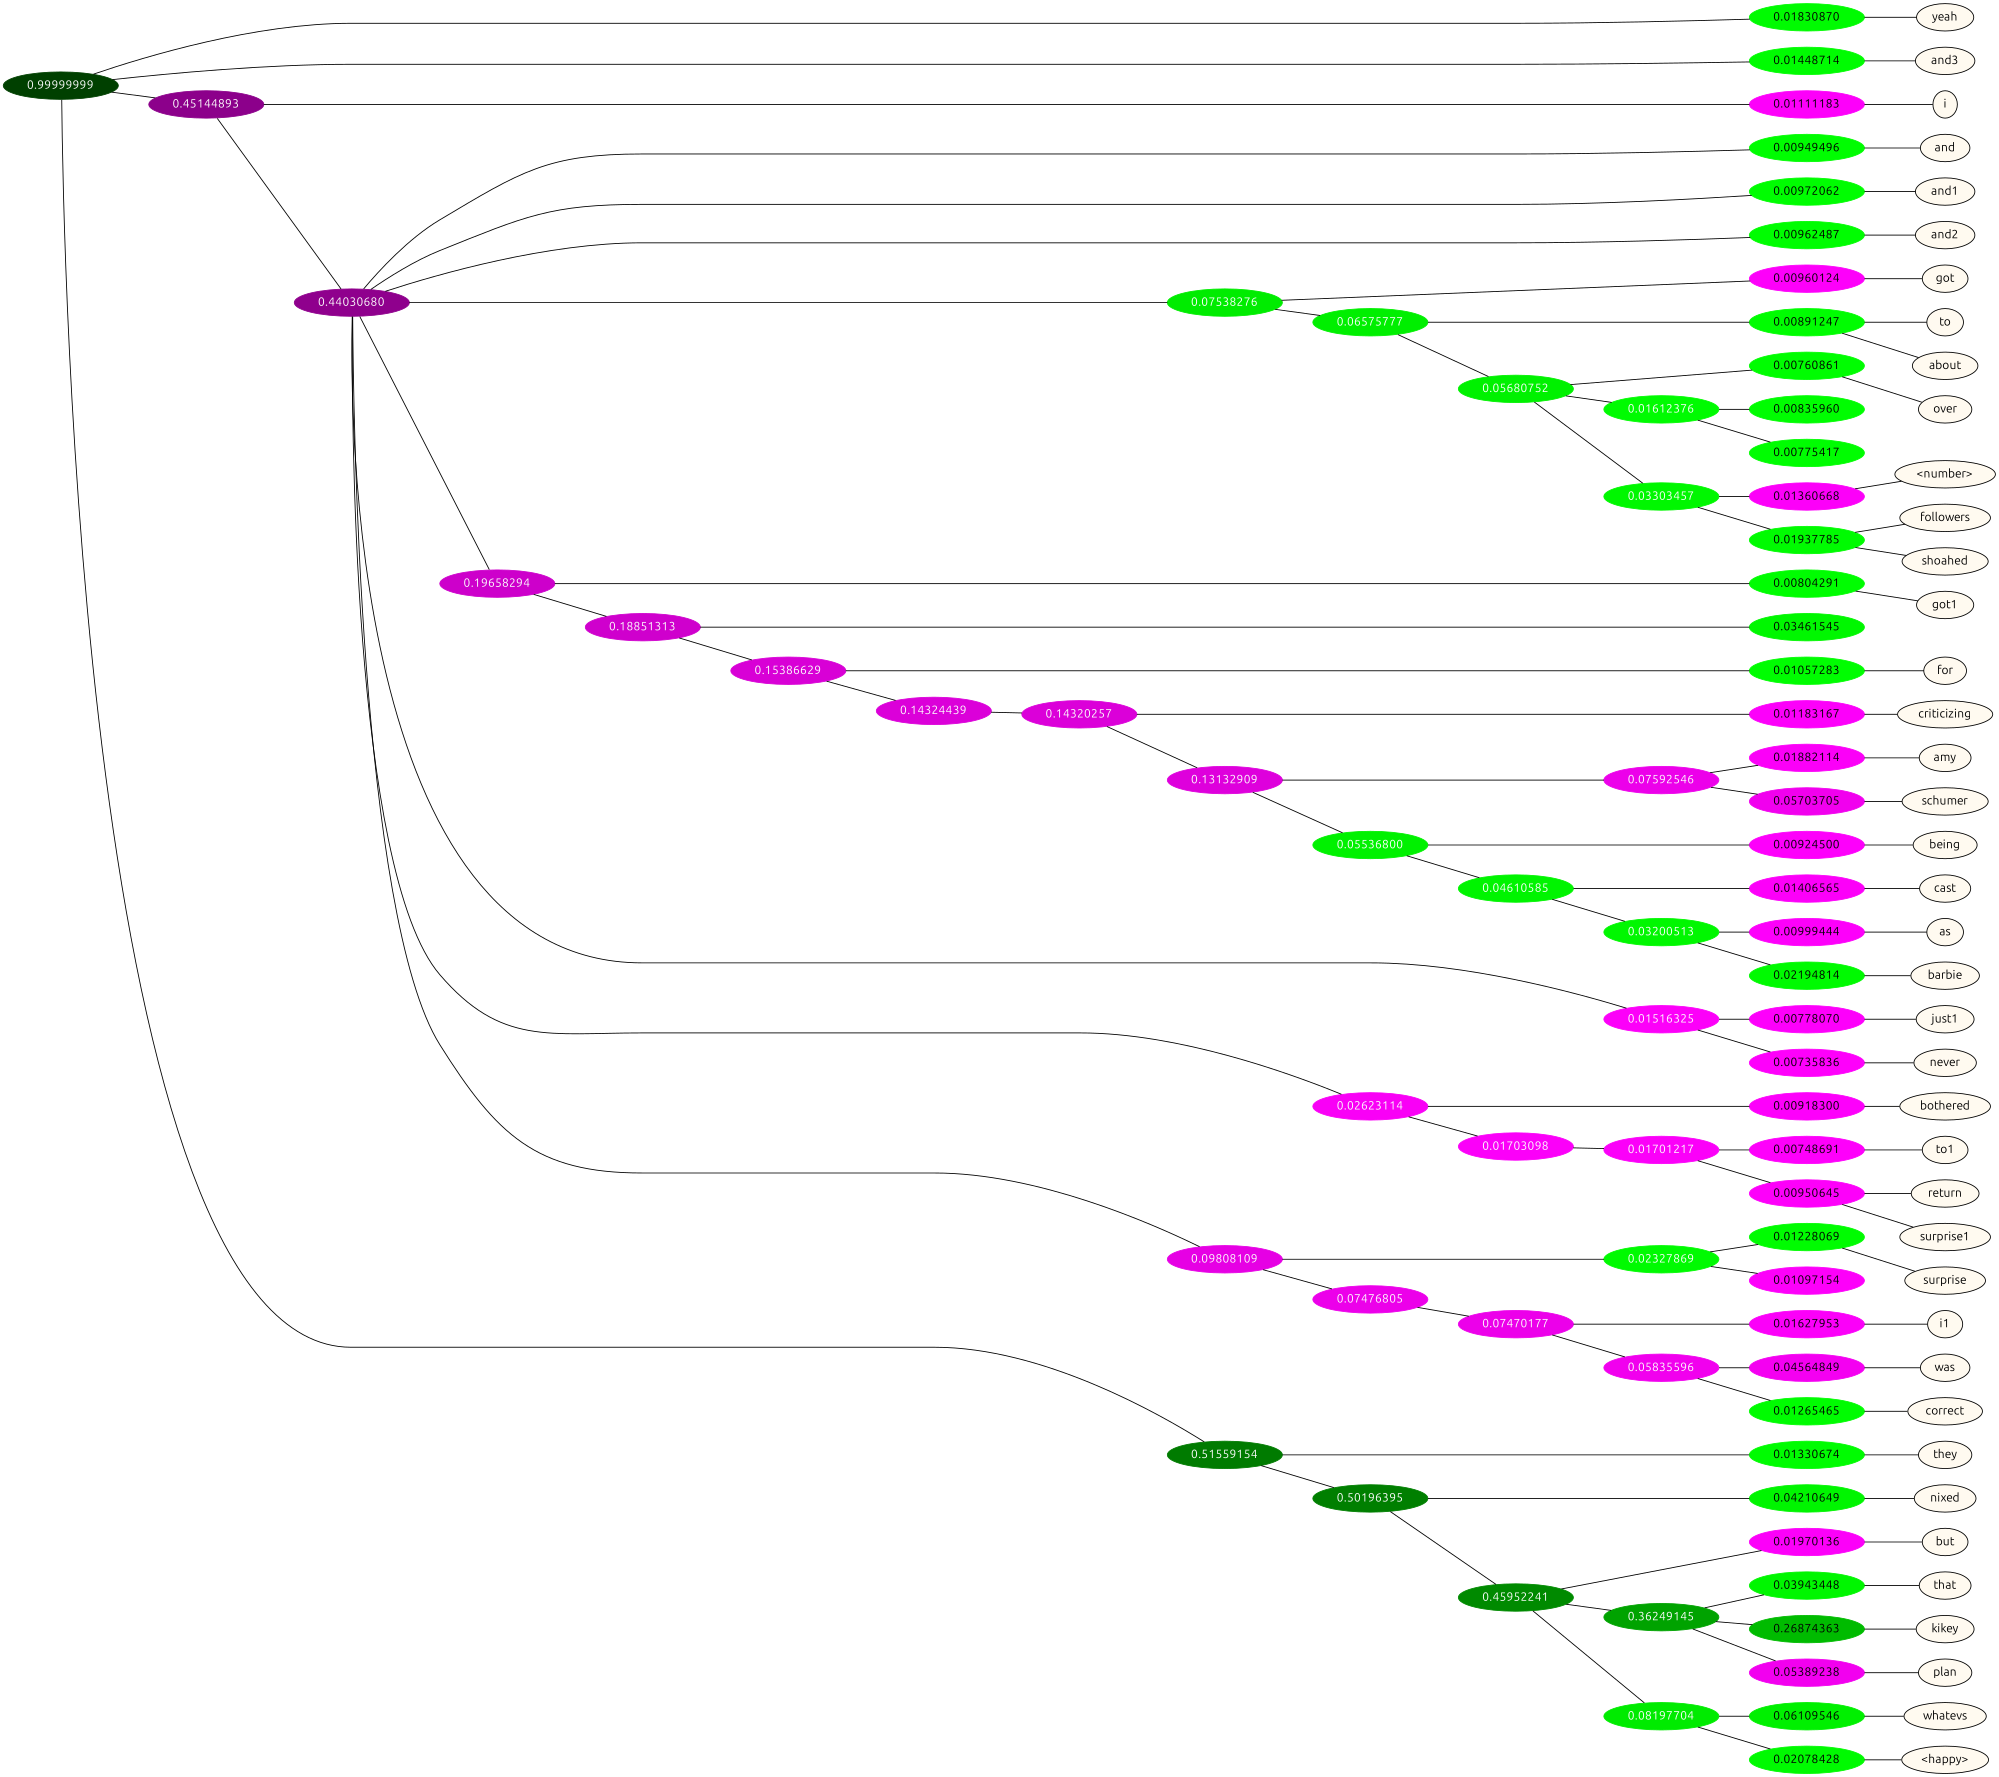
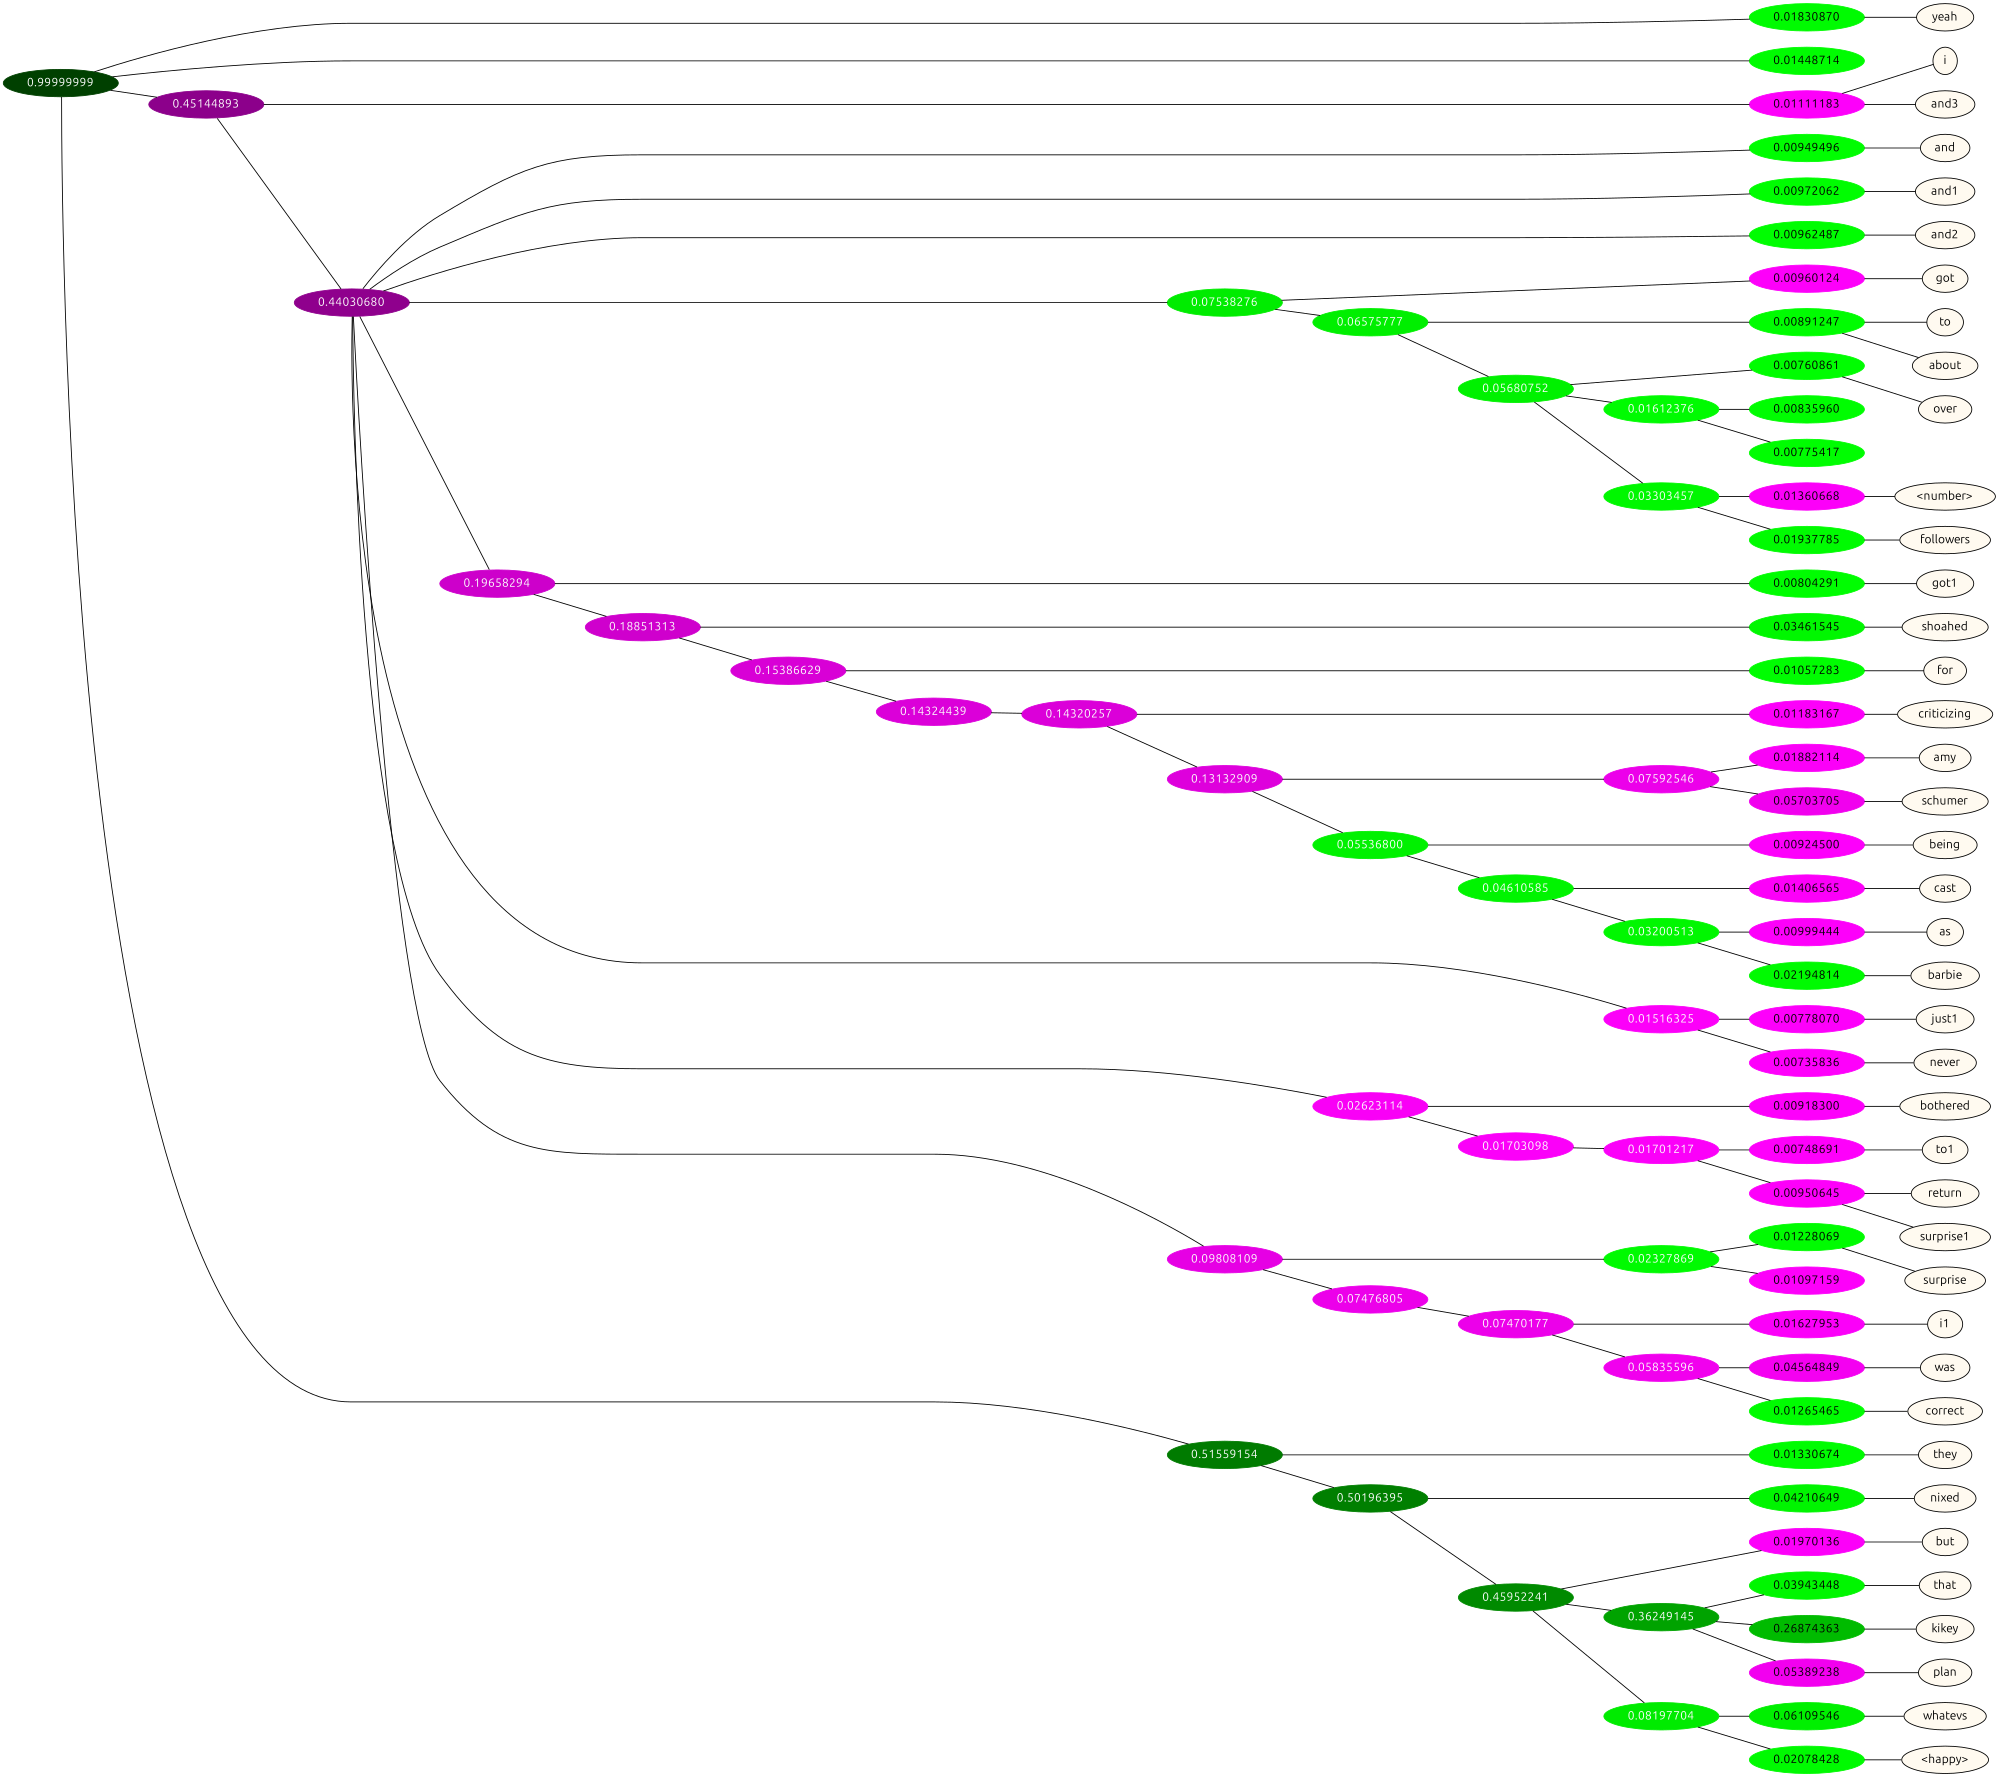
edge "0.01448714" -- "and3": now "0.01111183" -- "and3"
edge "0.01937785" -- "shoahed": now "0.03461545" -- "shoahed"
node "0.01097154": label "0.01097154" -> "0.01097159"
